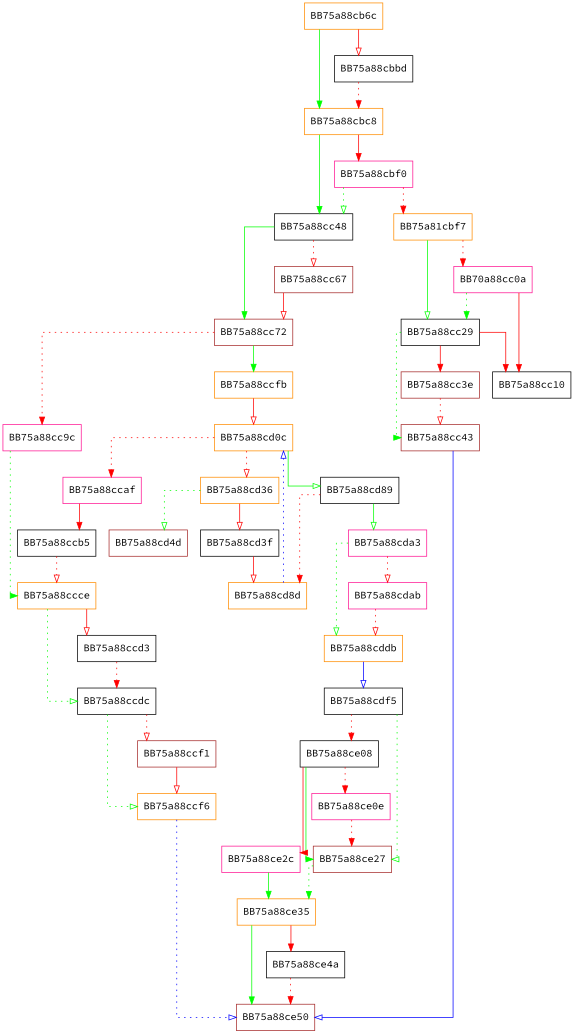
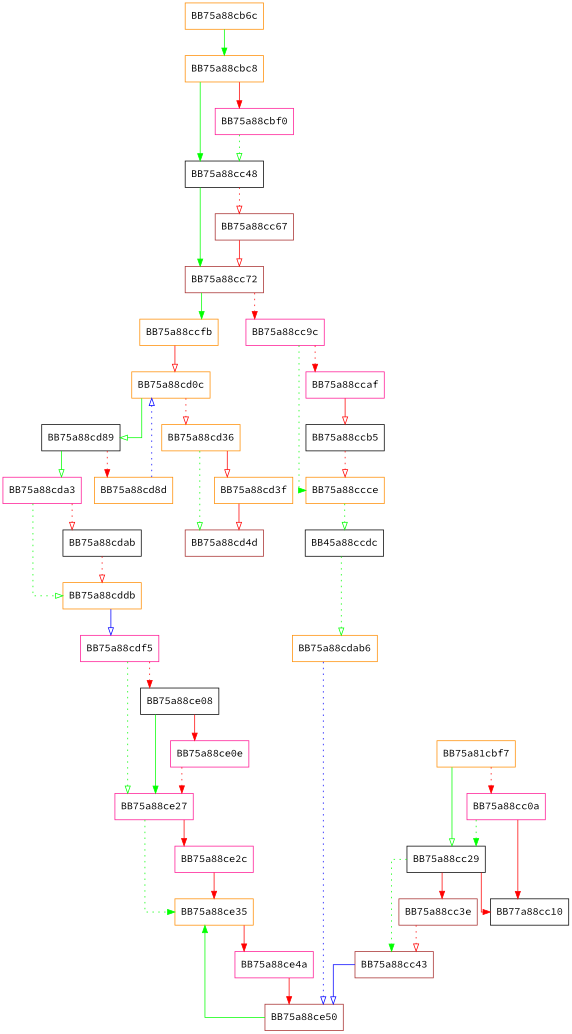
node "BB75a88cbbd": removed
edge "BB75a88cbf0" -> "BB75a81cbf7": removed
node "BB70a88cc0a": label "BB70a88cc0a" -> "BB75a88cc0a"
node "BB75a88cc10": label "BB75a88cc10" -> "BB77a88cc10"
edge "BB75a88cd0c" -> "BB75a88ccaf": now "BB75a88cc9c" -> "BB75a88ccaf"
edge "BB75a88ccaf" -> "BB75a88ccb5": arrowhead normal -> onormal
node "BB75a88cd3f": color black -> darkorange
edge "BB75a88cd3f" -> "BB75a88cd8d": now "BB75a88cd3f" -> "BB75a88cd4d"
node "BB75a88cdab": color deeppink -> black
node "BB75a88ccd3": removed
node "BB75a88ccdc": label "BB75a88ccdc" -> "BB45a88ccdc"
node "BB75a88cdf5": color black -> deeppink
node "BB75a88ccf1": removed
edge "BB75a88ce08" -> "BB75a88ce0e": style dotted -> solid
node "BB75a88ccf6": label "BB75a88ccf6" -> "BB75a88cdab6"
edge "BB75a88ce08" -> "BB75a88ce2c": now "BB75a88ce27" -> "BB75a88ce2c"
node "BB75a88ce27": color brown -> deeppink
edge "BB75a88ce2c" -> "BB75a88ce35": color green -> red
edge "BB75a88ce35" -> "BB75a88ce50": reversed
node "BB75a88ce4a": color black -> deeppink
edge "BB75a88ce4a" -> "BB75a88ce50": style dotted -> solid
